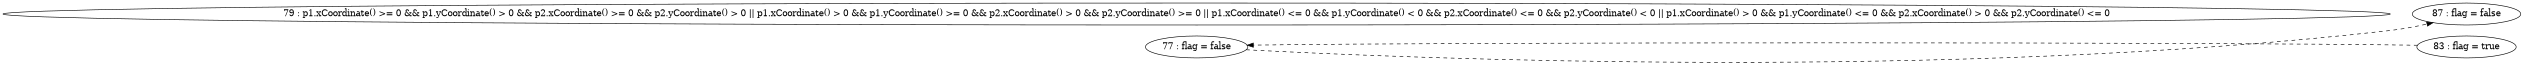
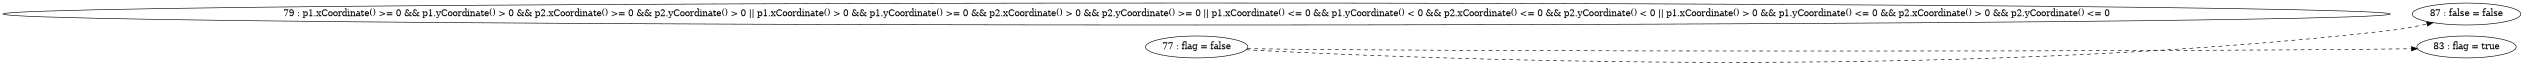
node "87 : flag = false": label "87 : flag = false" -> "87 : false = false"
edge "83 : flag = true" -> "77 : flag = false": reversed
